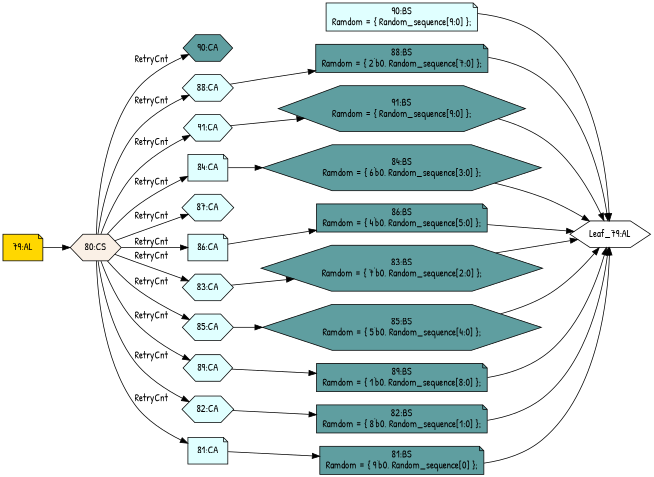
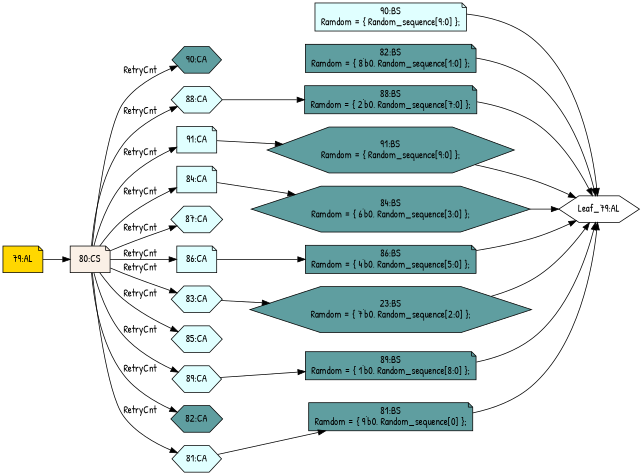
node "91:CA": shape hexagon -> note
node "80:CS": shape hexagon -> note
node "83:BS Ramdom = { 7'b0, Random_sequence[2:0] };": label "83:BS Ramdom = { 7'b0, Random_sequence[2:0] };" -> "23:BS Ramdom = { 7'b0, Random_sequence[2:0] };"
node "85:BS Ramdom = { 5'b0, Random_sequence[4:0] };": removed
node "82:CA": fillcolor lightcyan -> cadetblue
edge "82:CA" -> "82:BS Ramdom = { 8'b0, Random_sequence[1:0] };": removed
node "81:CA": shape note -> hexagon
